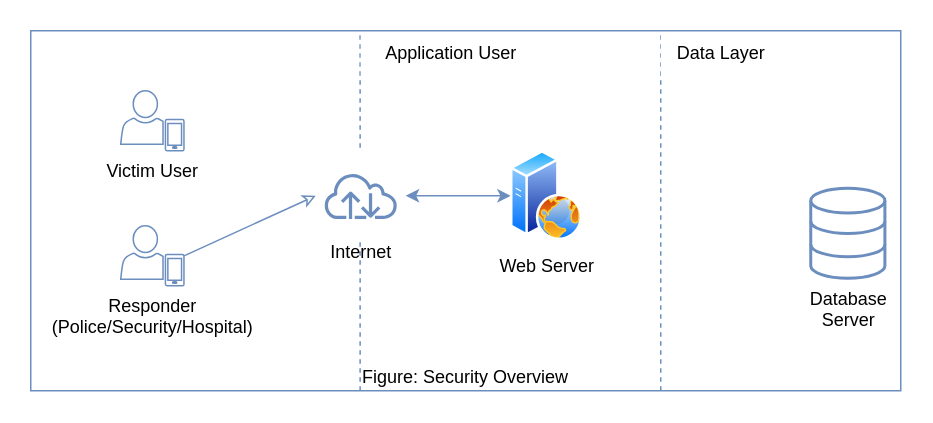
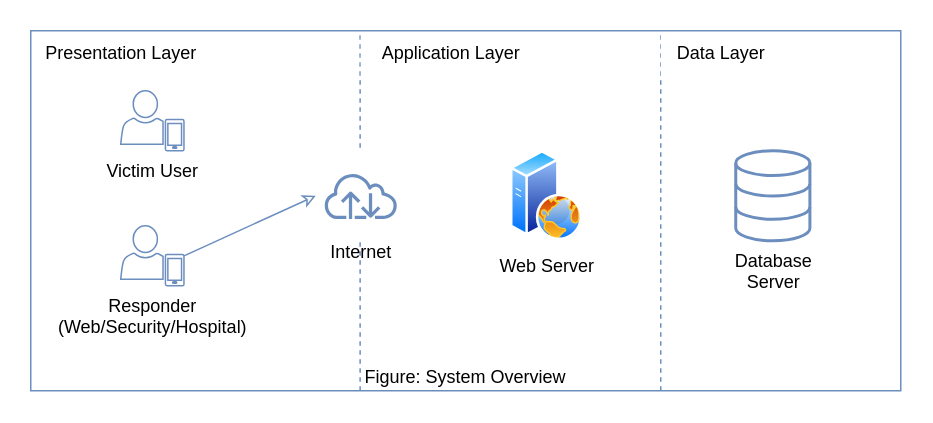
node "Presentation Layer": added
node "Application User": label "Application User" -> "Application Layer"
edge "Internet" -- "Web Server": removed
node "Database Server": moved (848, 233) -> (773, 196)
node "Responder (Police/Security/Hospital)": label "Responder (Police/Security/Hospital)" -> "Responder (Web/Security/Hospital)"
node "Figure: Security Overview": label "Figure: Security Overview" -> "Figure: System Overview"
